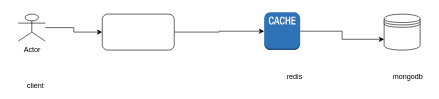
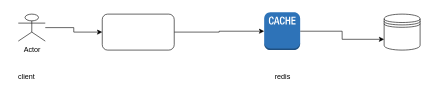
node "redis": moved (295, 77) -> (283, 77)
node "mongodb": removed
node "client": moved (36, 86) -> (27, 77)
